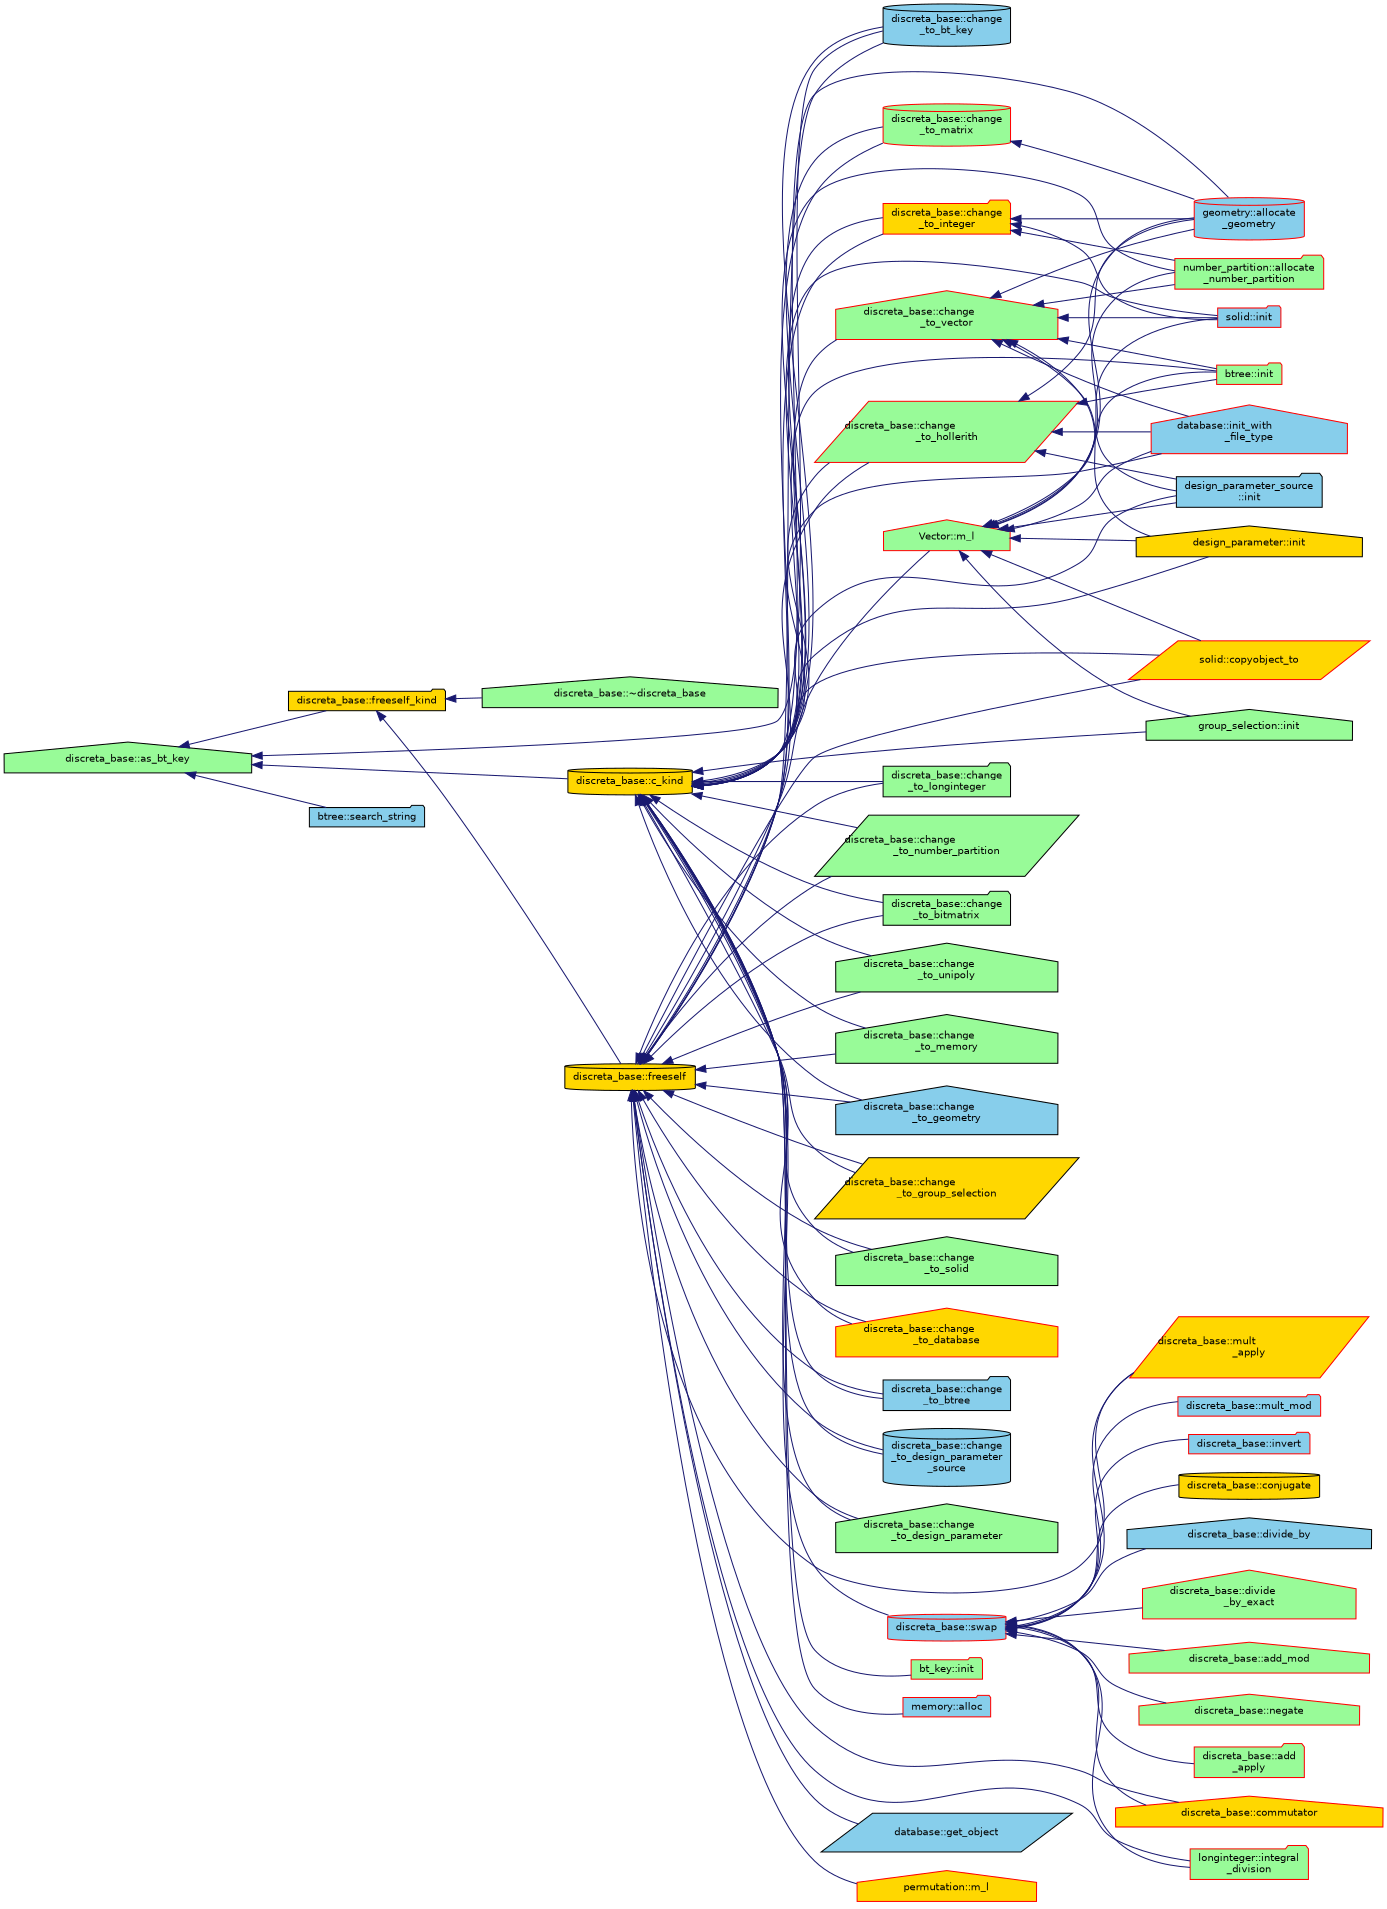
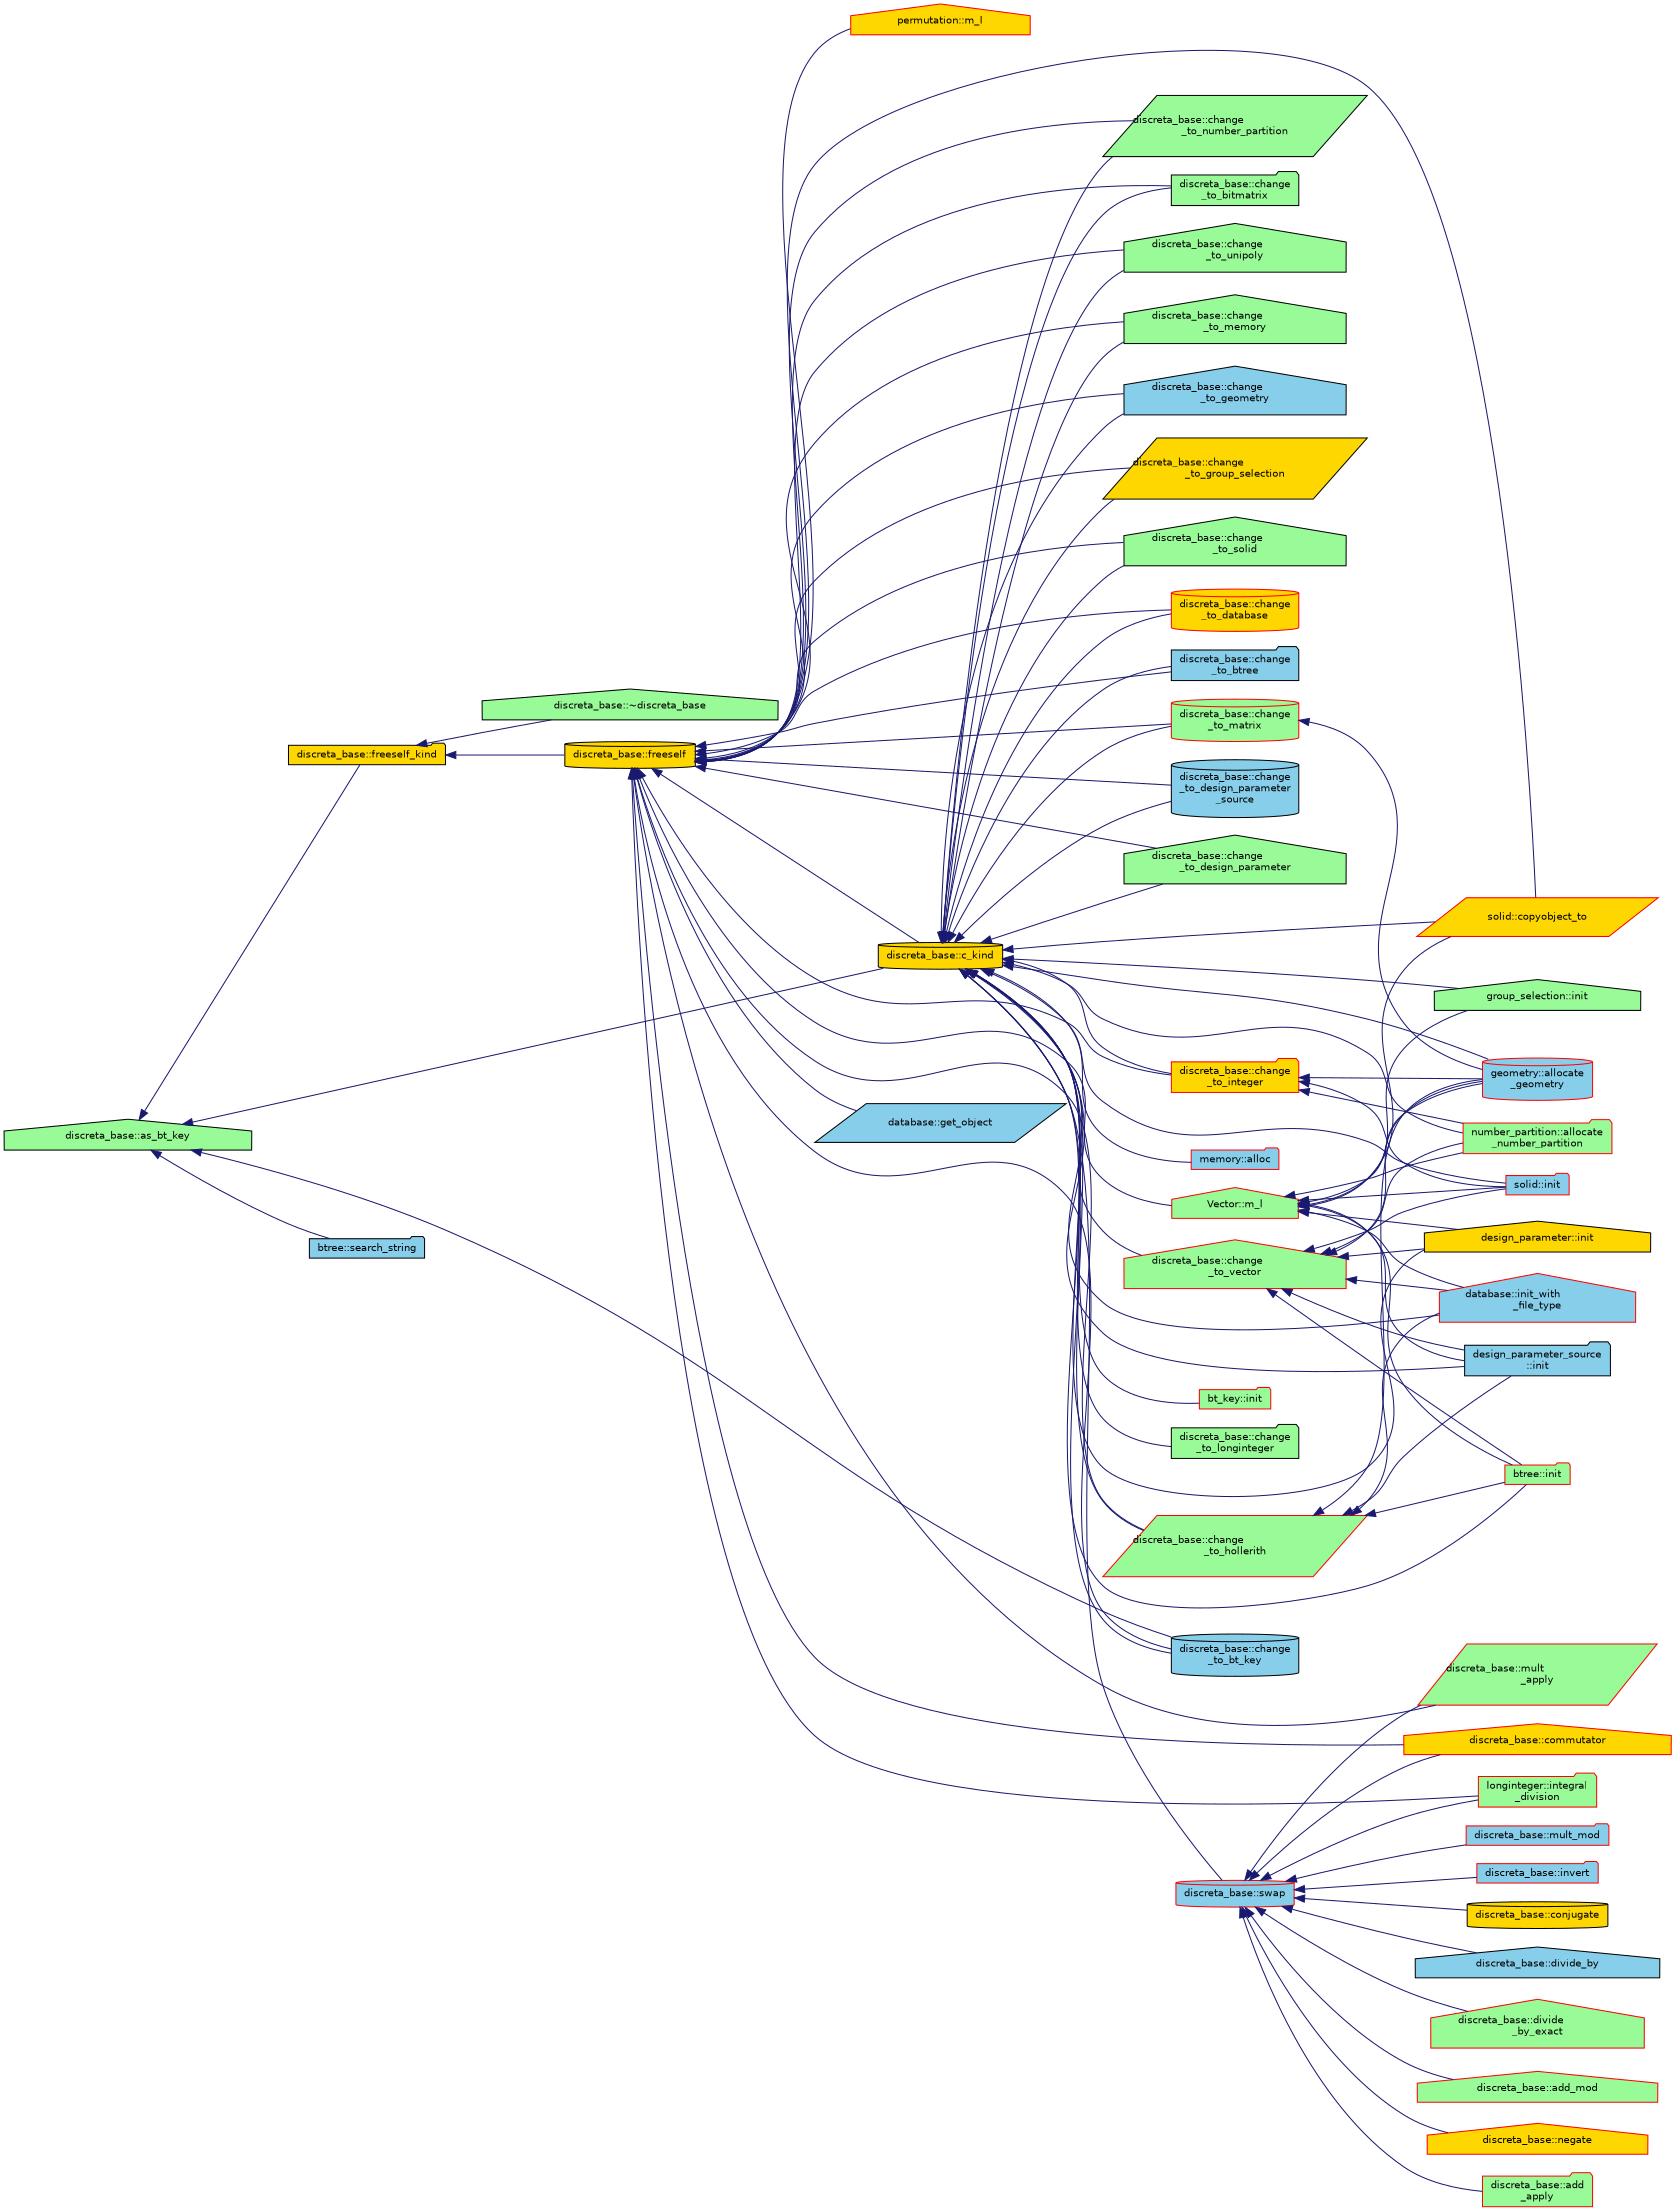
edge "discreta_base::change _to_longinteger" -> "discreta_base::freeself": now "discreta_base::c_kind" -> "discreta_base::freeself"
node "discreta_base::change _to_database": shape house -> cylinder
node "discreta_base::mult _apply": fillcolor gold -> palegreen
node "discreta_base::negate": fillcolor palegreen -> gold
